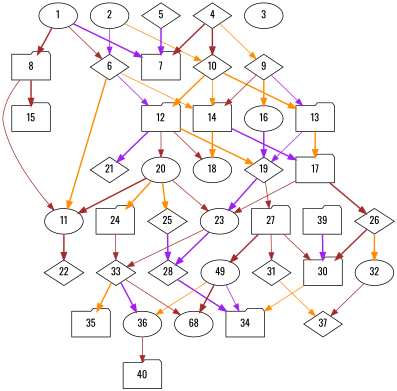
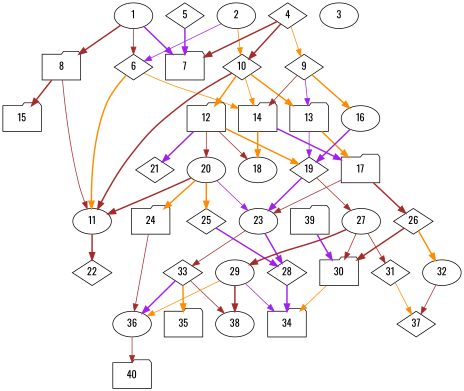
edge "6" -> "12": removed
edge "10" -> "11": added
edge "20" -> "23": color brown -> purple
node "27": shape folder -> ellipse
edge "24" -> "33": now "24" -> "36"
node "49": label "49" -> "29"
node "68": label "68" -> "38"
